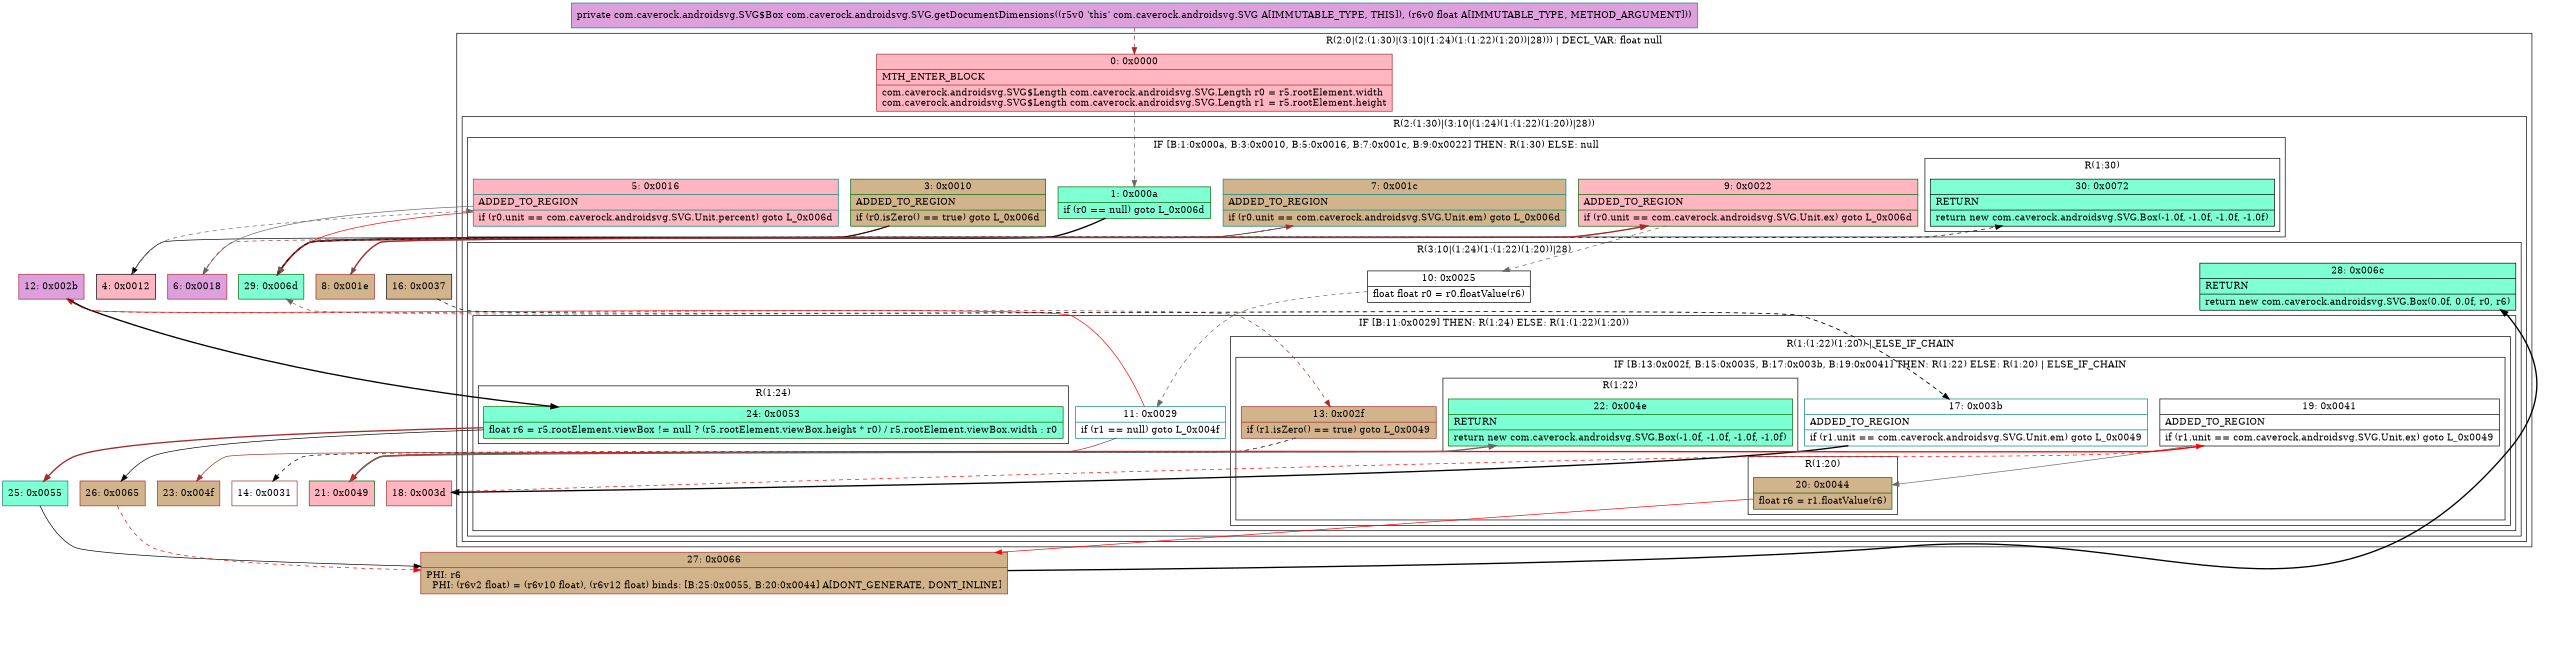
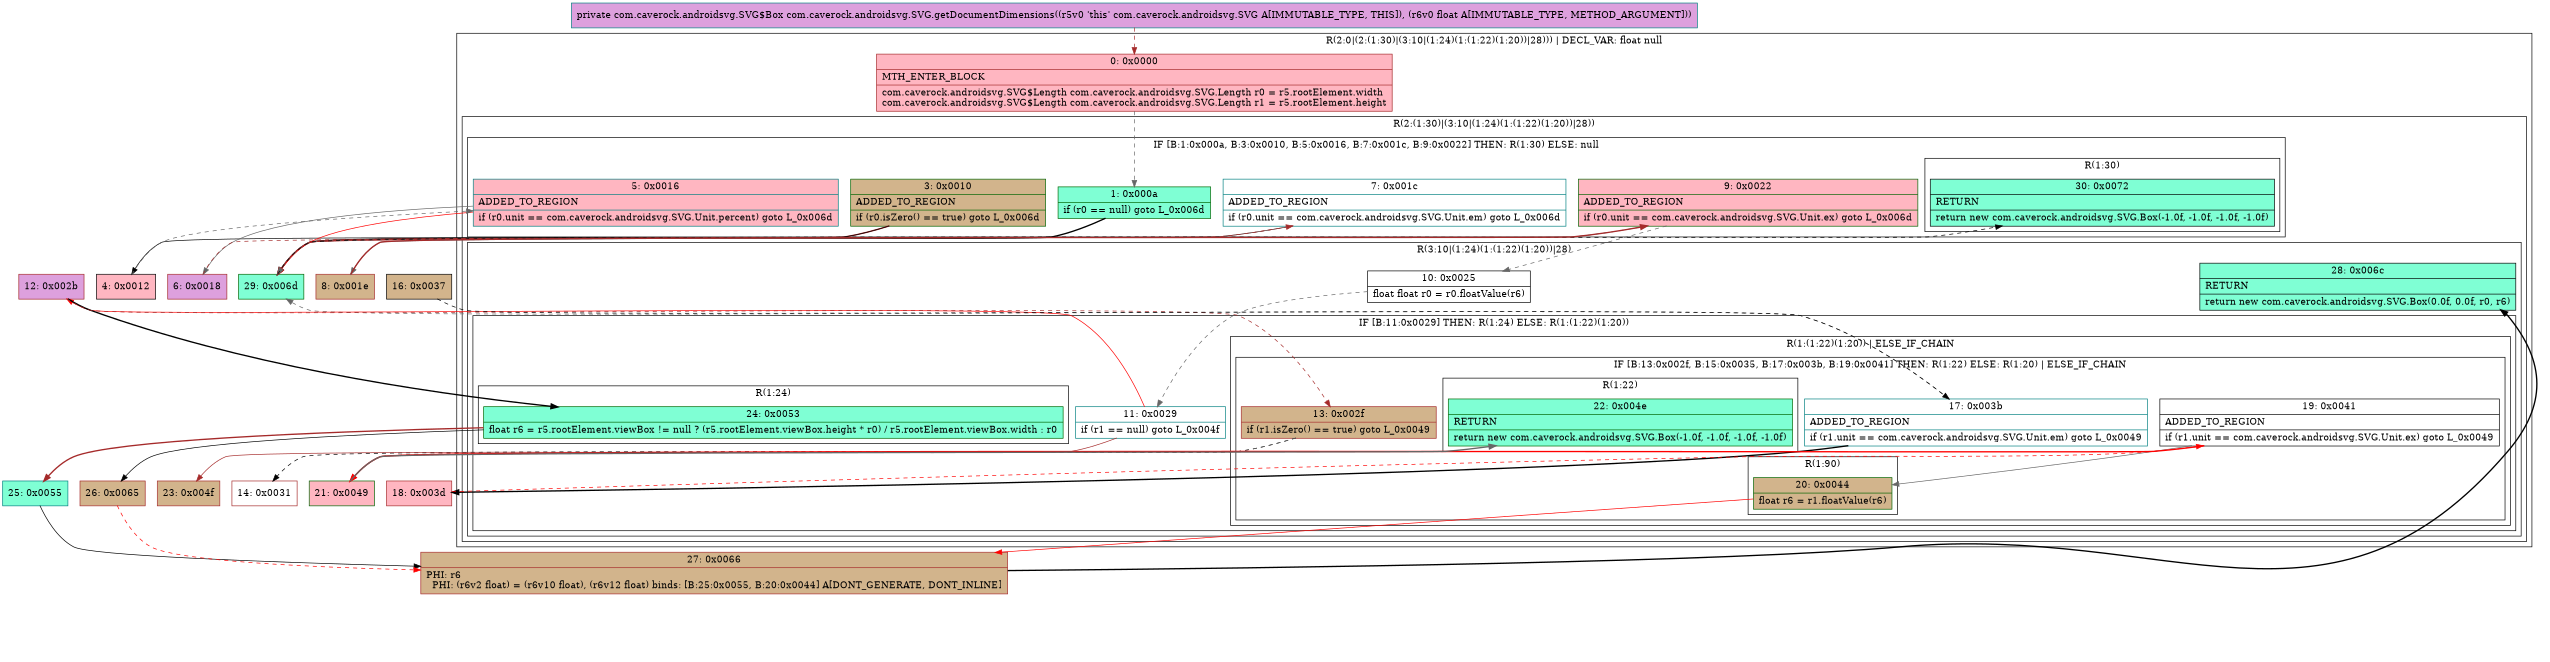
node "7: 0x001c": fillcolor tan -> white
cluster "R(1:20)": label "R(1:20)" -> "R(1:90)"
